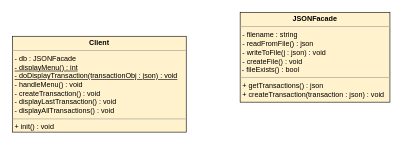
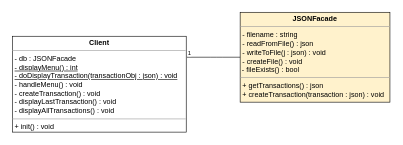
edge "JSONFacade - filename : string - readFromFile() : json - writeToFile(j : json) : void - createFile() : void - fileExists() : bool+ getTransactions() : json + createTransaction(transaction : json) : void" -- "Client - db : JSONFacade - displayMenu() : int - doDisplayTransaction(transactionObj : json) : void - handleMenu() : void - createTransaction() : void - displayLastTransaction() : void - displayAllTransactions() : void + init() : void": added, label "1"
node "Client - db : JSONFacade - displayMenu() : int - doDisplayTransaction(transactionObj : json) : void - handleMenu() : void - createTransaction() : void - displayLastTransaction() : void - displayAllTransactions() : void + init() : void": fillcolor #fff2cc -> #ffffff
